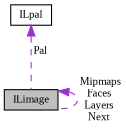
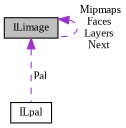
edge "ILimage" -> "ILpal": reversed
